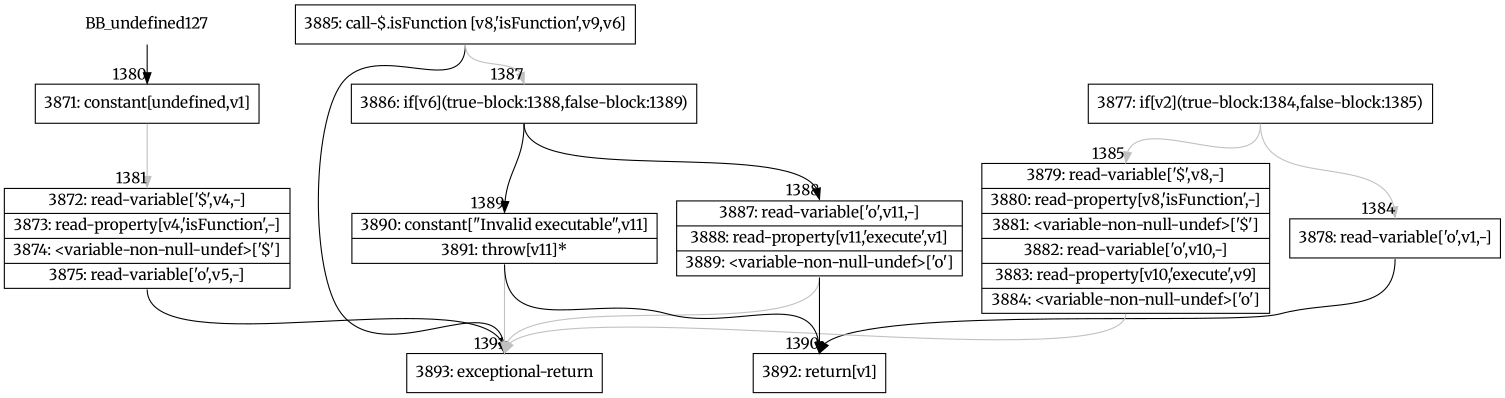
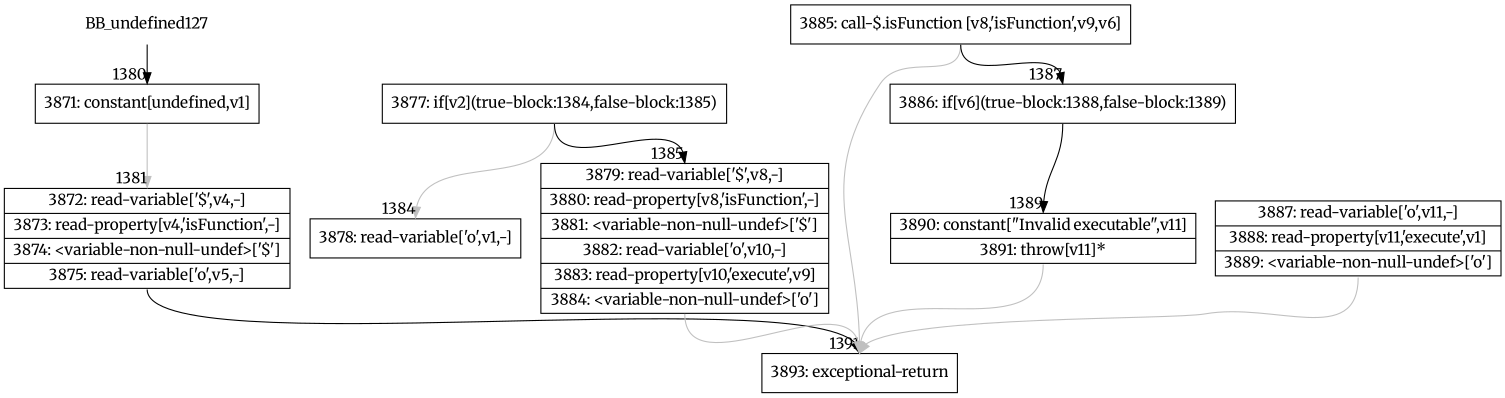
edge "3885: call-$.isFunction [v8,'isFunction',v9,v6]" -> "3886: if[v6](true-block:1388,false-block:1389)": color gray -> black
edge "3877: if[v2](true-block:1384,false-block:1385)" -> "3879: read-variable['$',v8,-]": color gray -> black
edge "3886: if[v6](true-block:1388,false-block:1389)" -> "3887: read-variable['o',v11,-]": removed
edge "3885: call-$.isFunction [v8,'isFunction',v9,v6]" -> "3893: exceptional-return": color black -> gray
node "3892: return[v1]": removed
